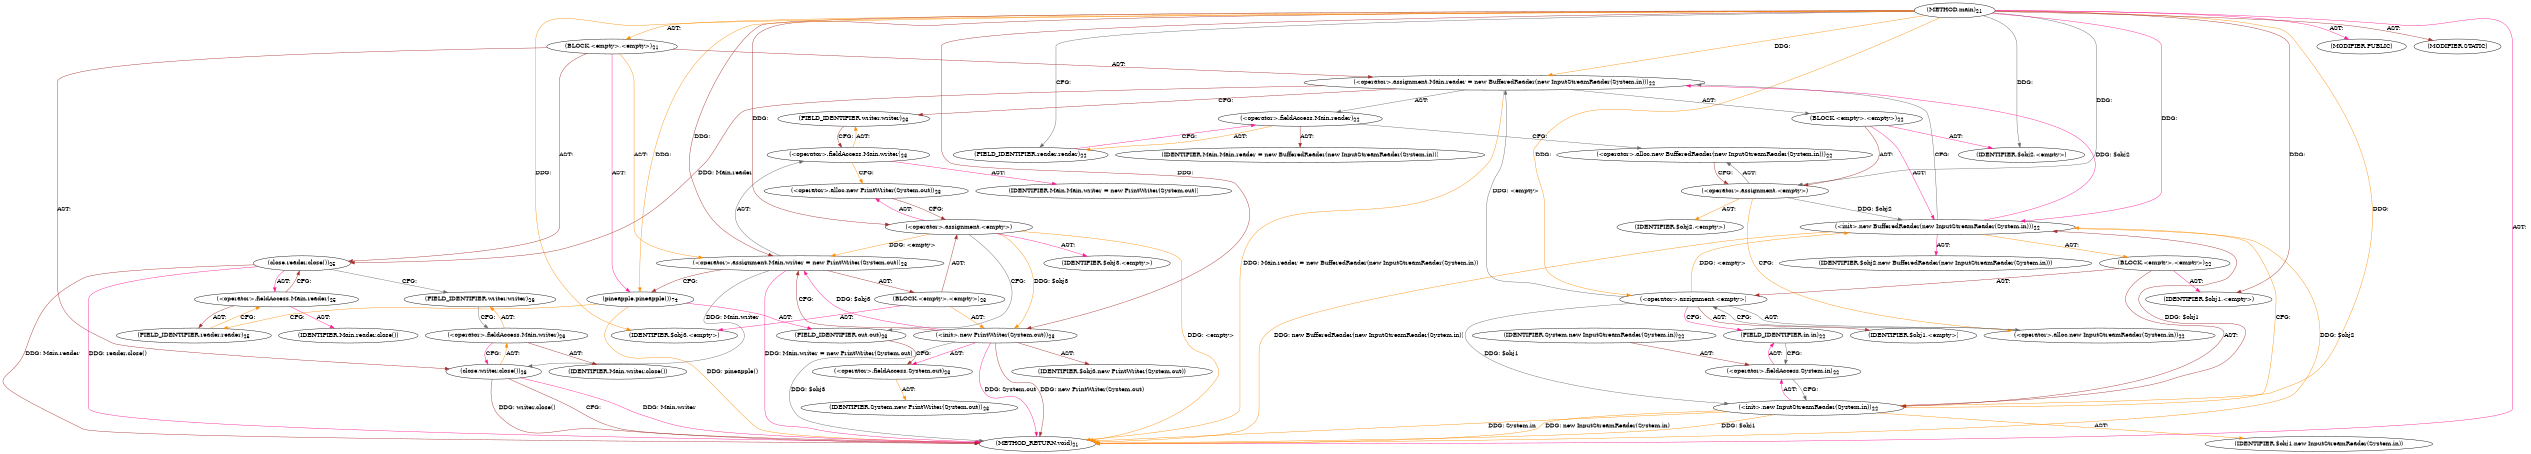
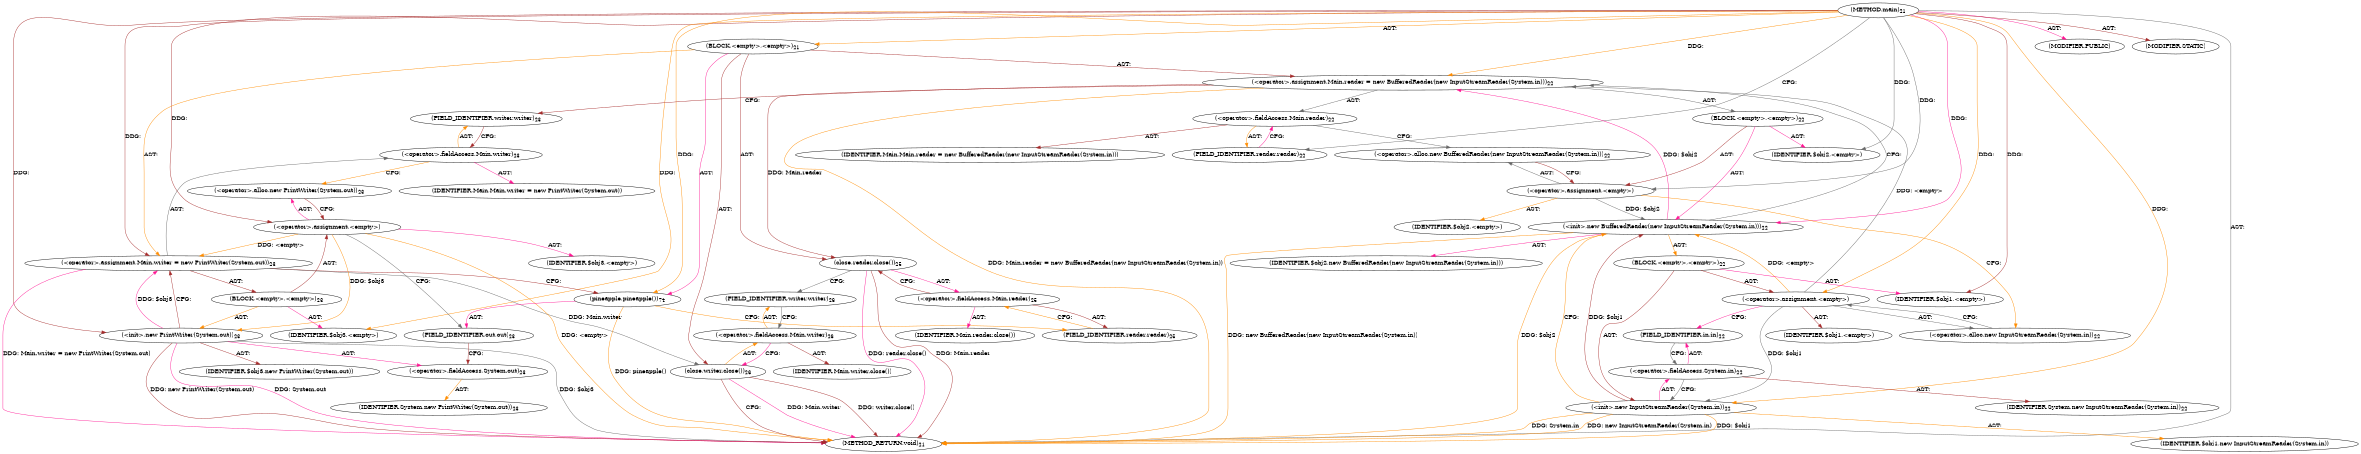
edge "(IDENTIFIER,System,new InputStreamReader(System.in))" -> "(<operator>.fieldAccess,System.in)": reversed
edge "(METHOD,main)" -> "(METHOD_RETURN,void)": color deeppink -> gray40
